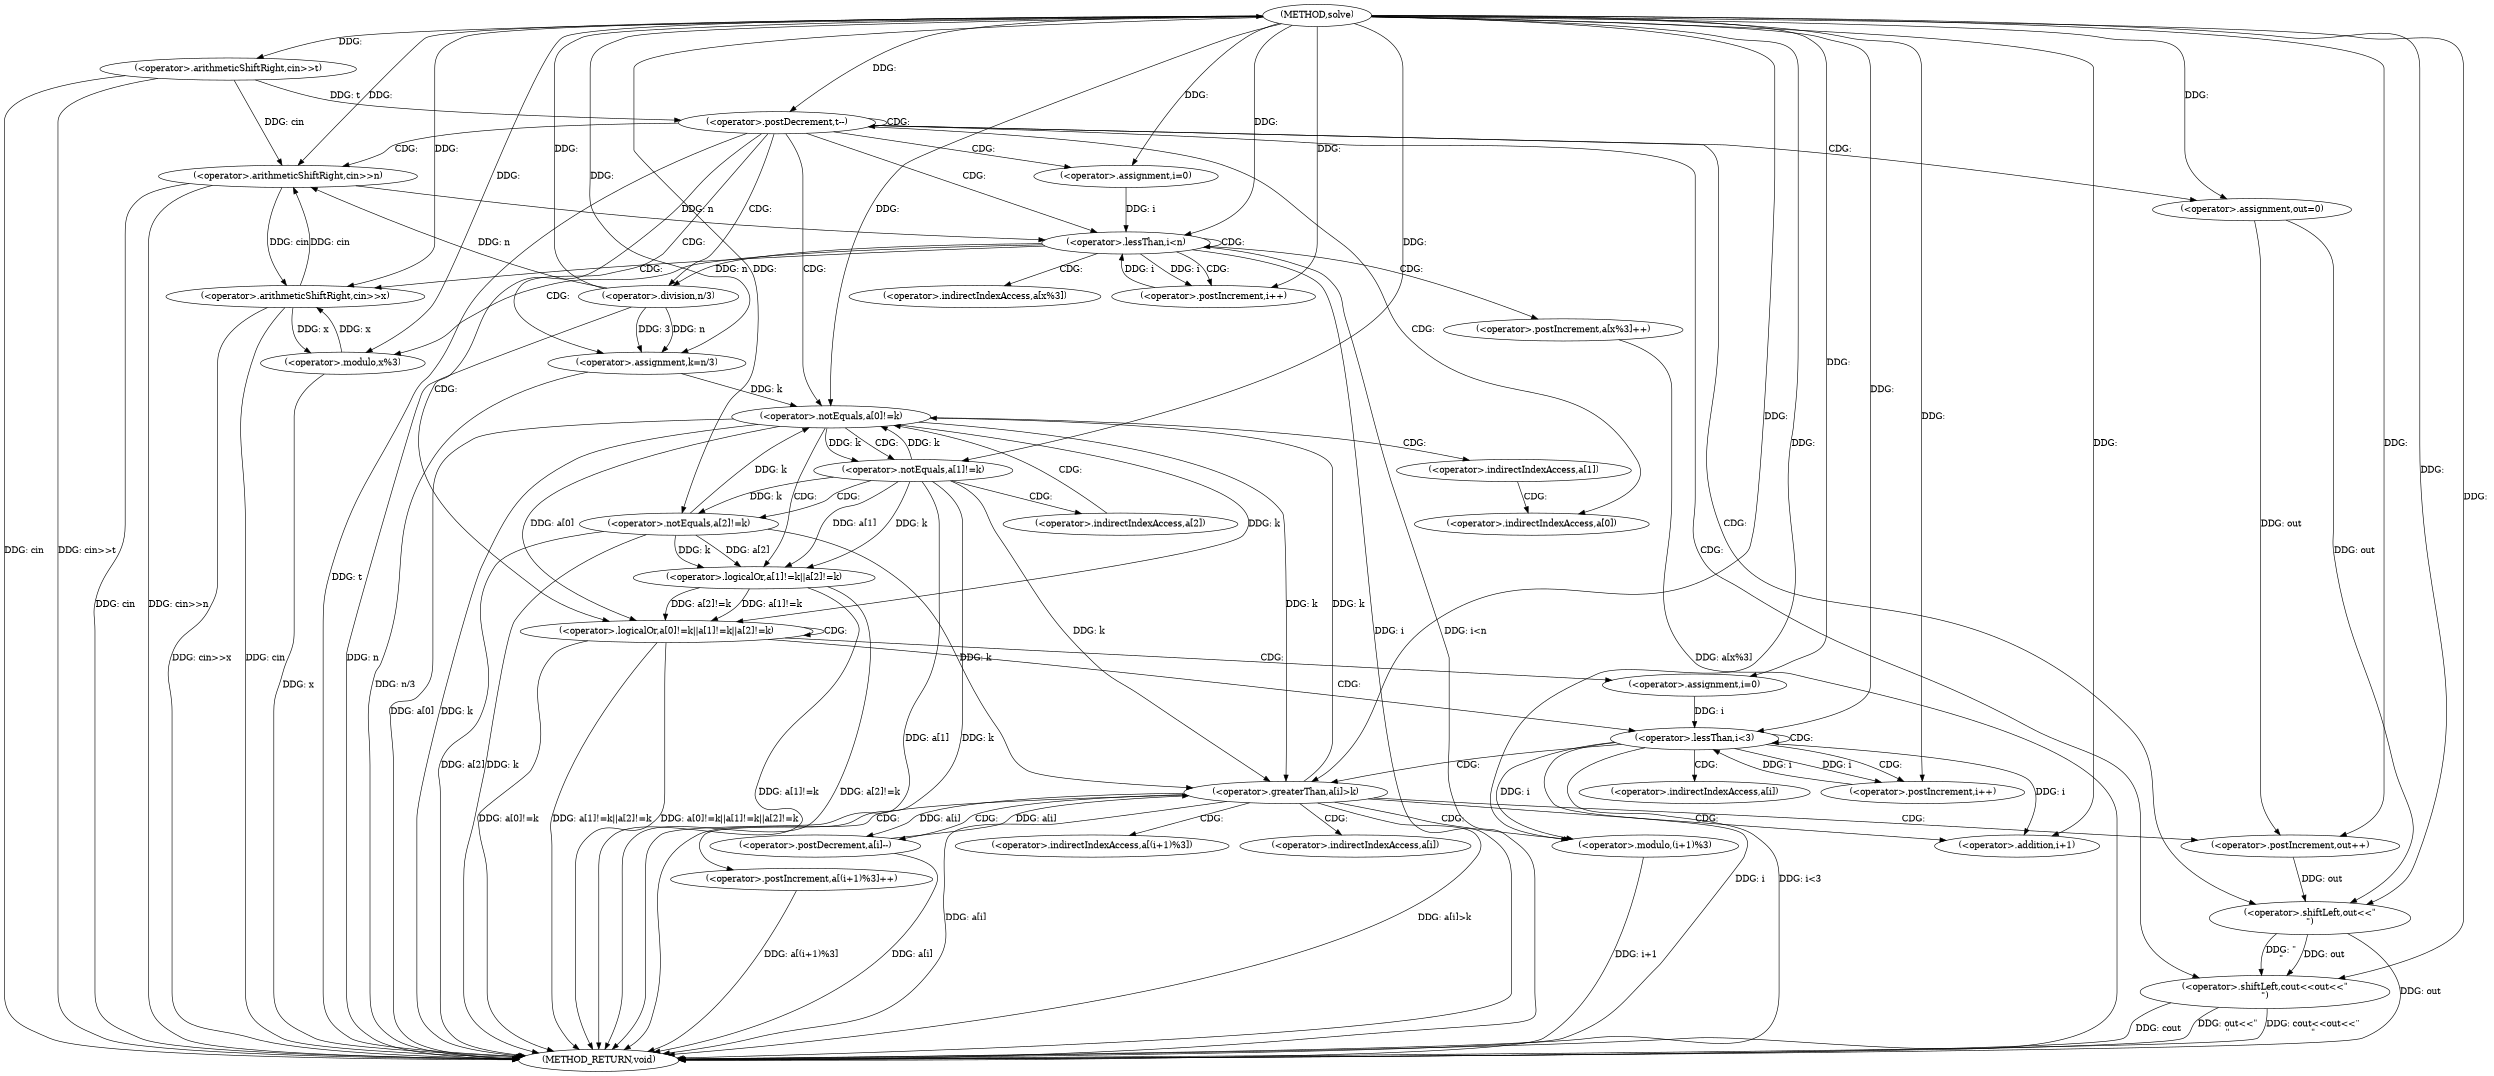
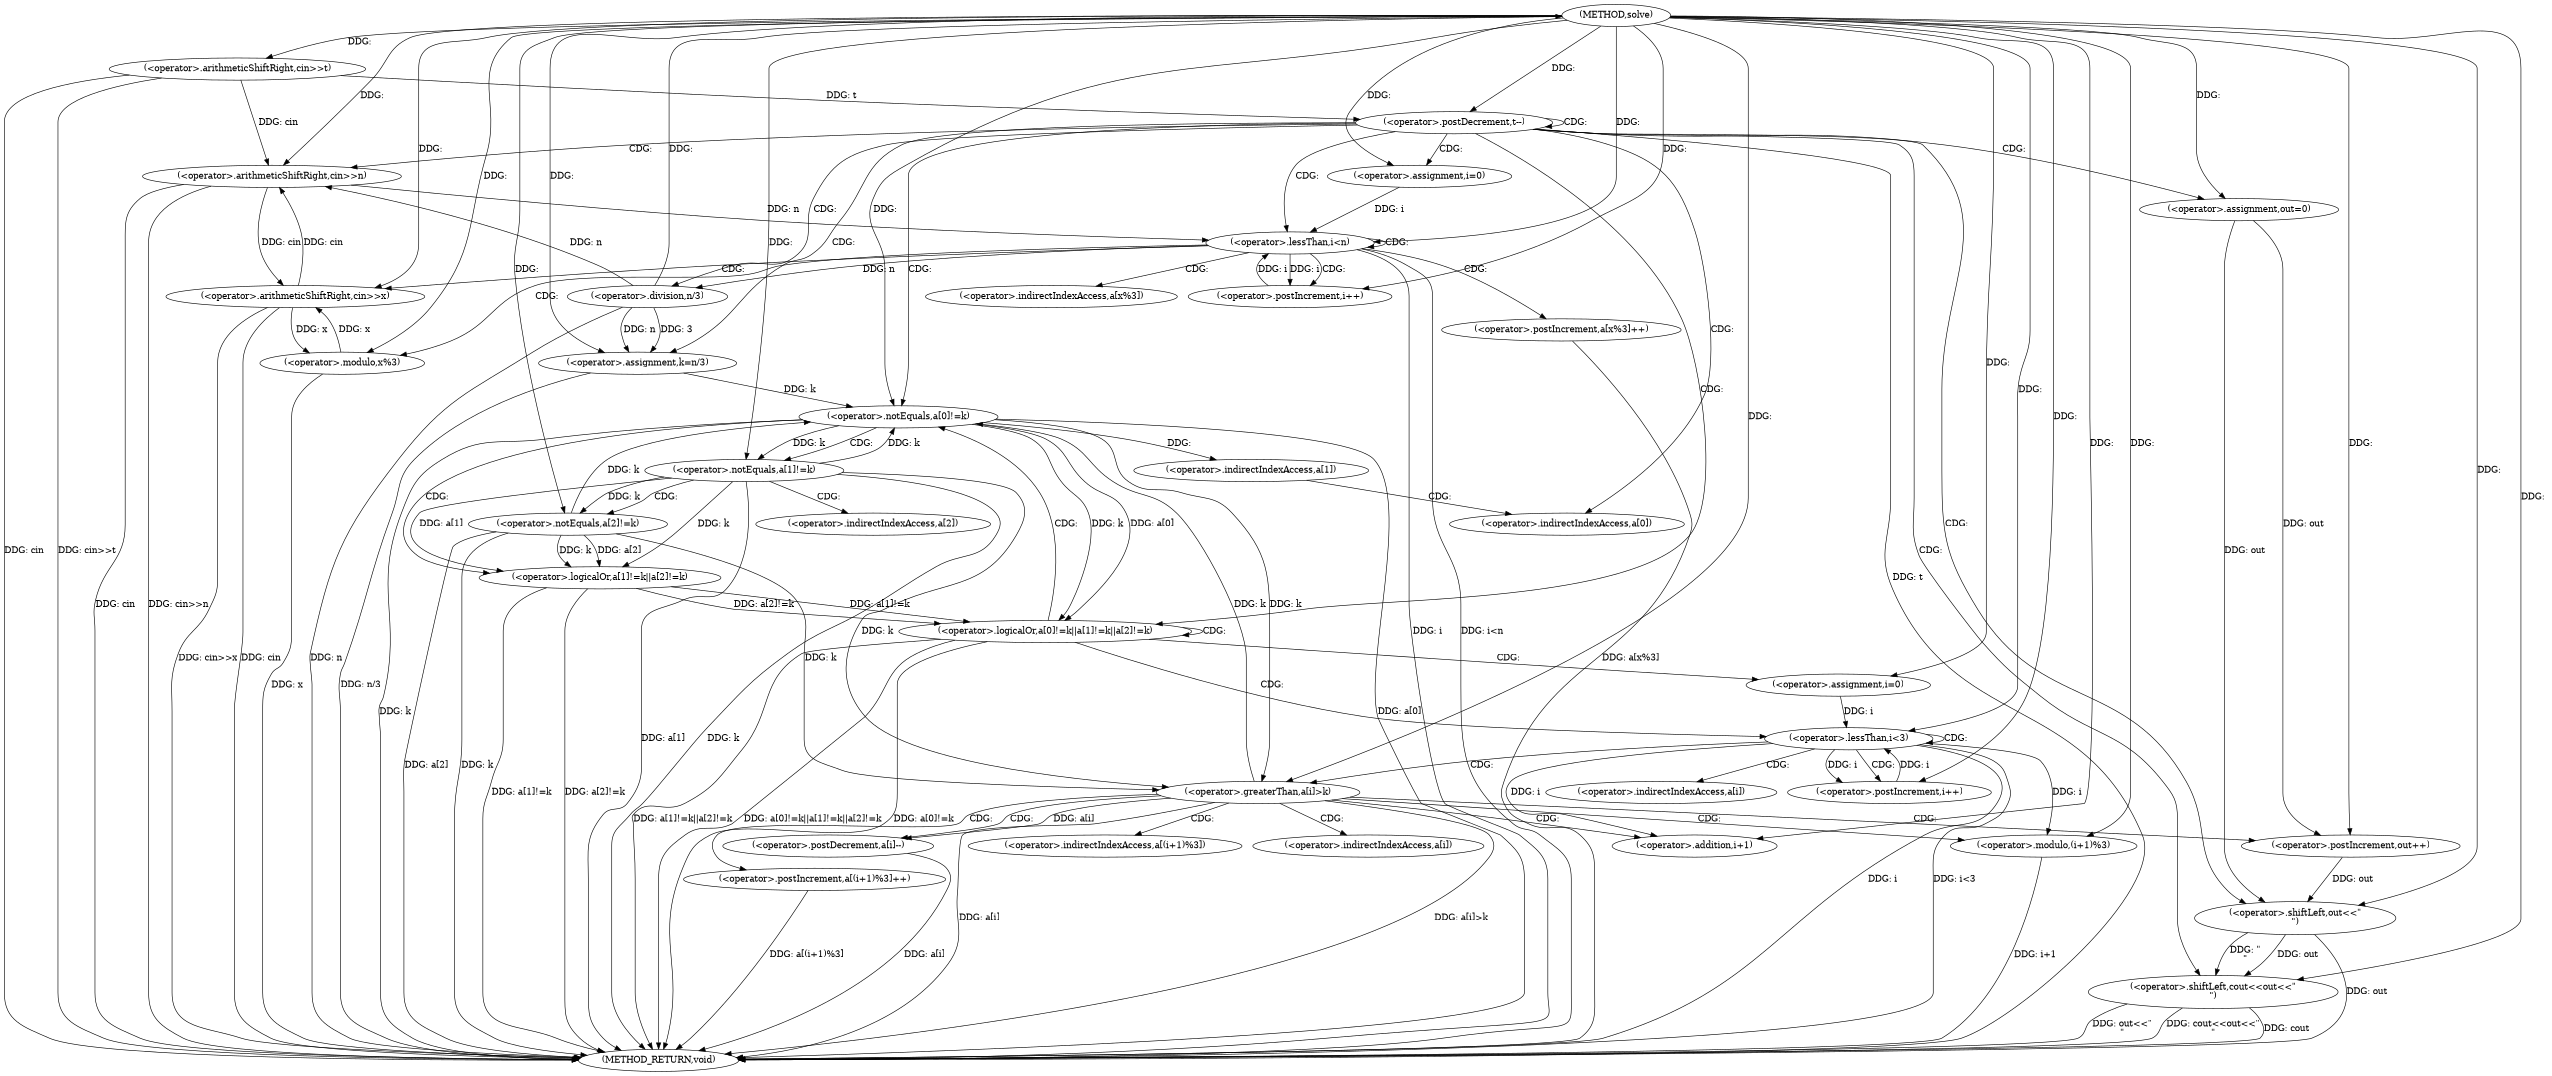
edge "(<operator>.notEquals,a[0]!=k)" -> "(<operator>.indirectIndexAccess,a[1])": label "CDG: " -> "DDG: "
edge "(<operator>.indirectIndexAccess,a[2])" -> "(<operator>.notEquals,a[0]!=k)": now "(<operator>.logicalOr,a[0]!=k||a[1]!=k||a[2]!=k)" -> "(<operator>.notEquals,a[0]!=k)"
edge "(<operator>.postDecrement,a[i]--)" -> "(<operator>.greaterThan,a[i]>k)": removed, label "DDG: a[i]"
